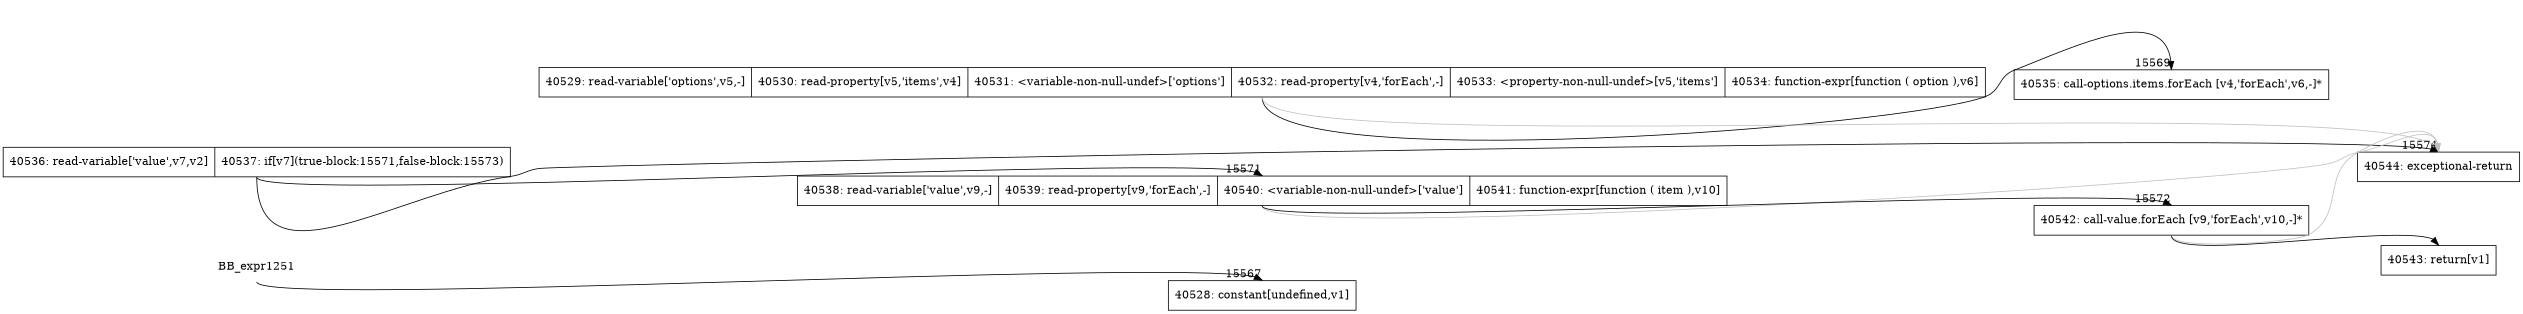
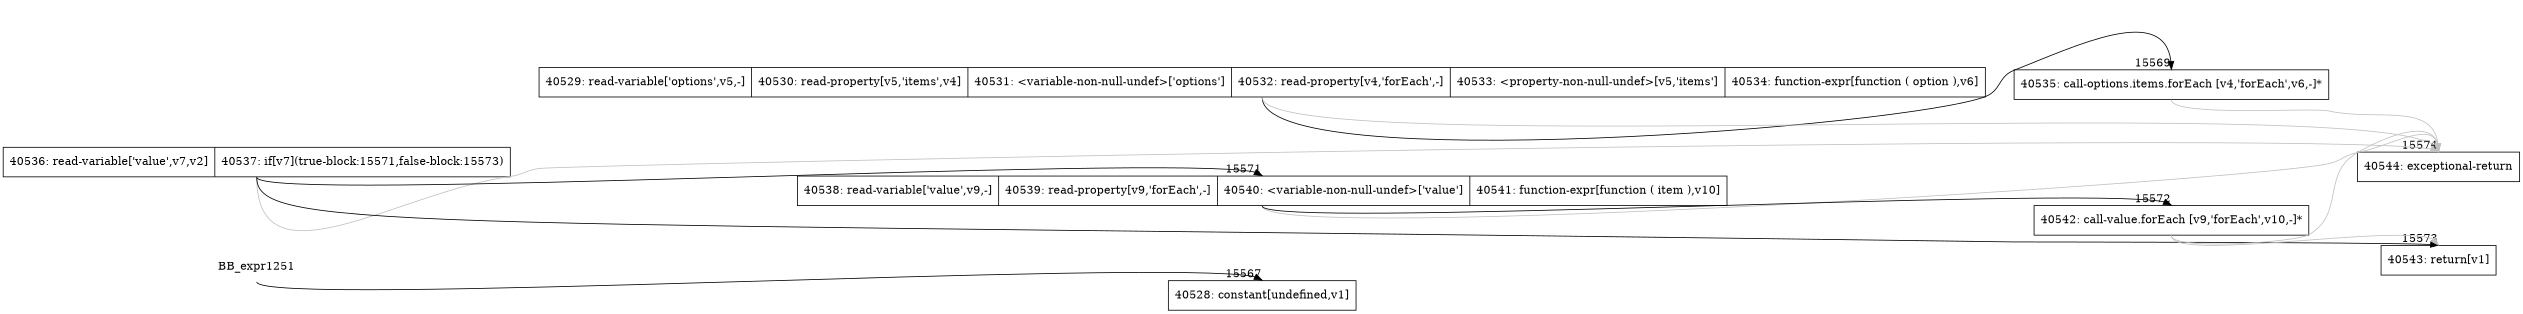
edge "40535: call-options.items.forEach [v4,'forEach',v6,-]*" -> "40544: exceptional-return": added
edge "40536: read-variable['value',v7,v2]" -> "40544: exceptional-return": color black -> gray
edge "40536: read-variable['value',v7,v2]" -> "40543: return[v1]": added
edge "40542: call-value.forEach [v9,'forEach',v10,-]*" -> "40543: return[v1]": color black -> gray
